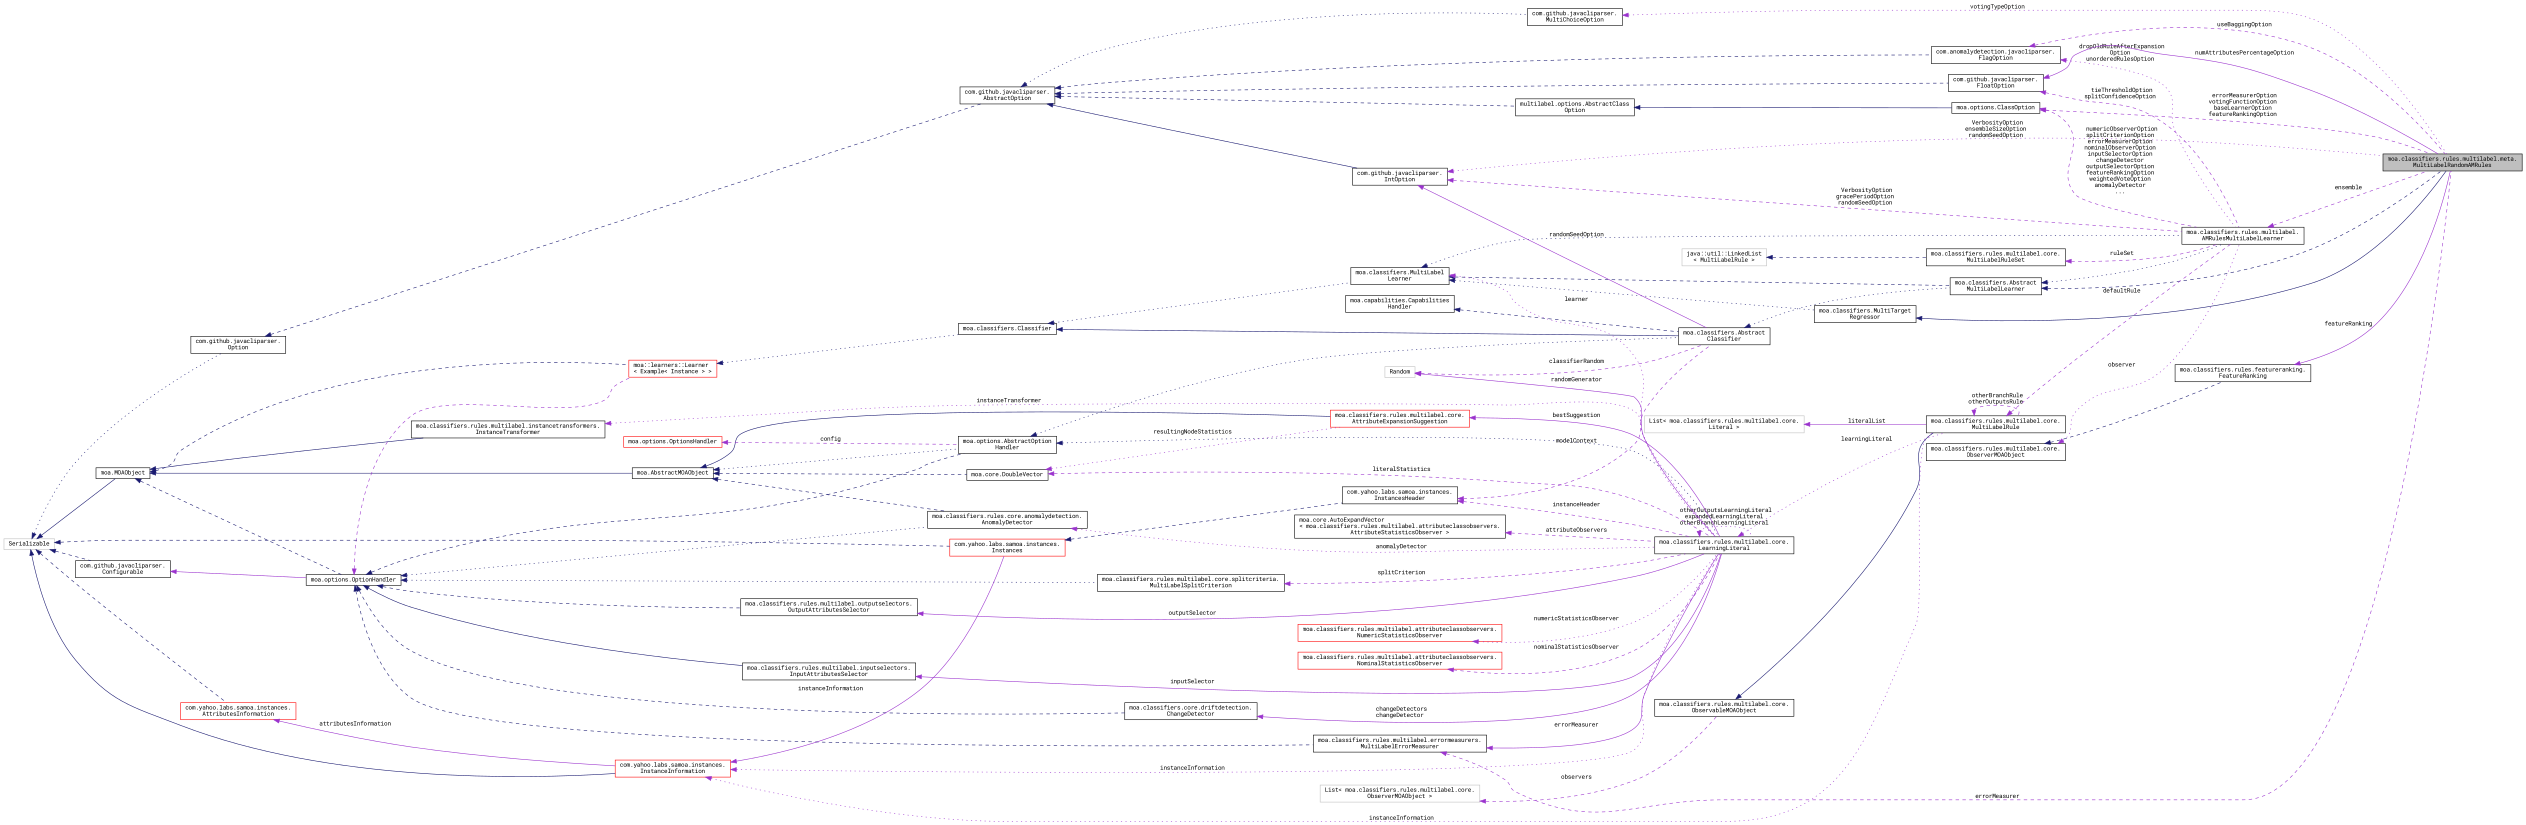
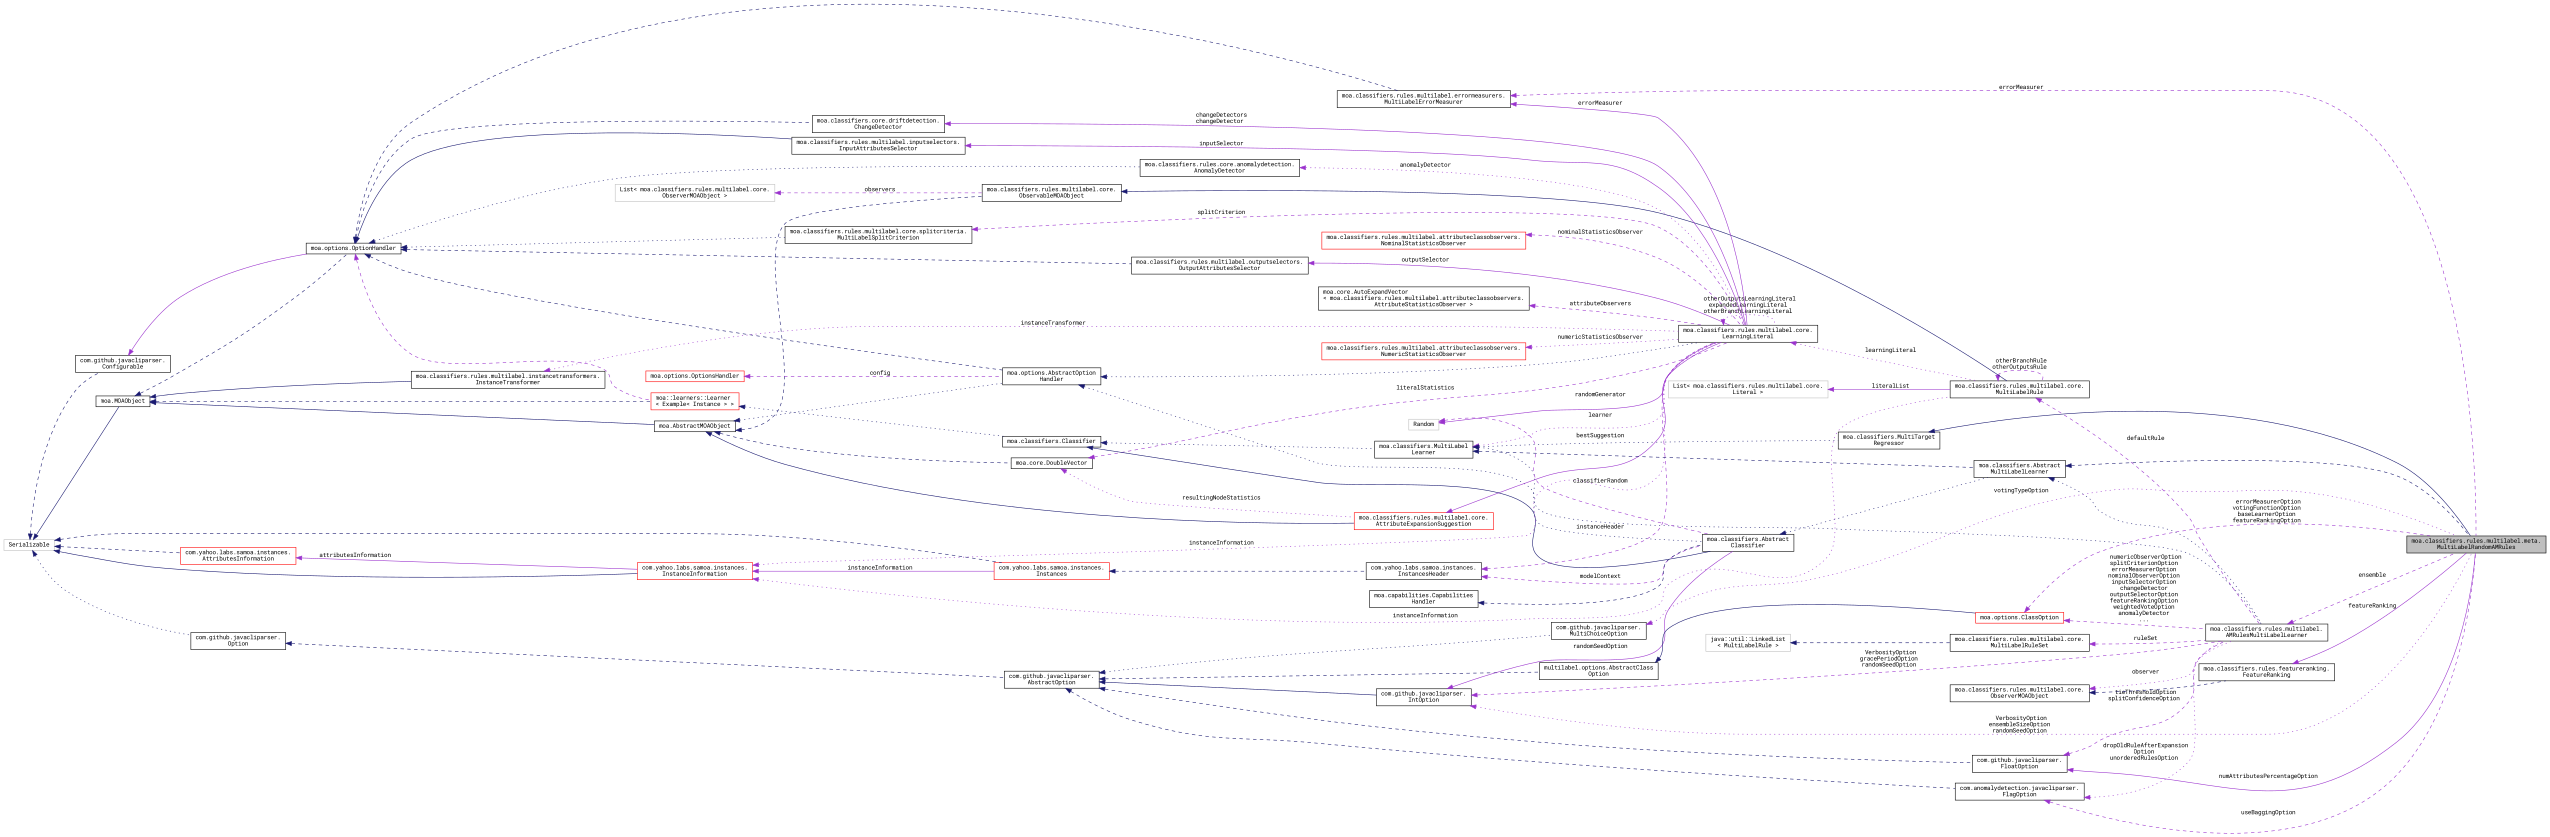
node "moa.options.ClassOption": color black -> red
edge "moa.classifiers.rules.core.anomalydetection. AnomalyDetector" -> "moa.AbstractMOAObject": now "moa.classifiers.rules.multilabel.core. ObservableMOAObject" -> "moa.AbstractMOAObject"
